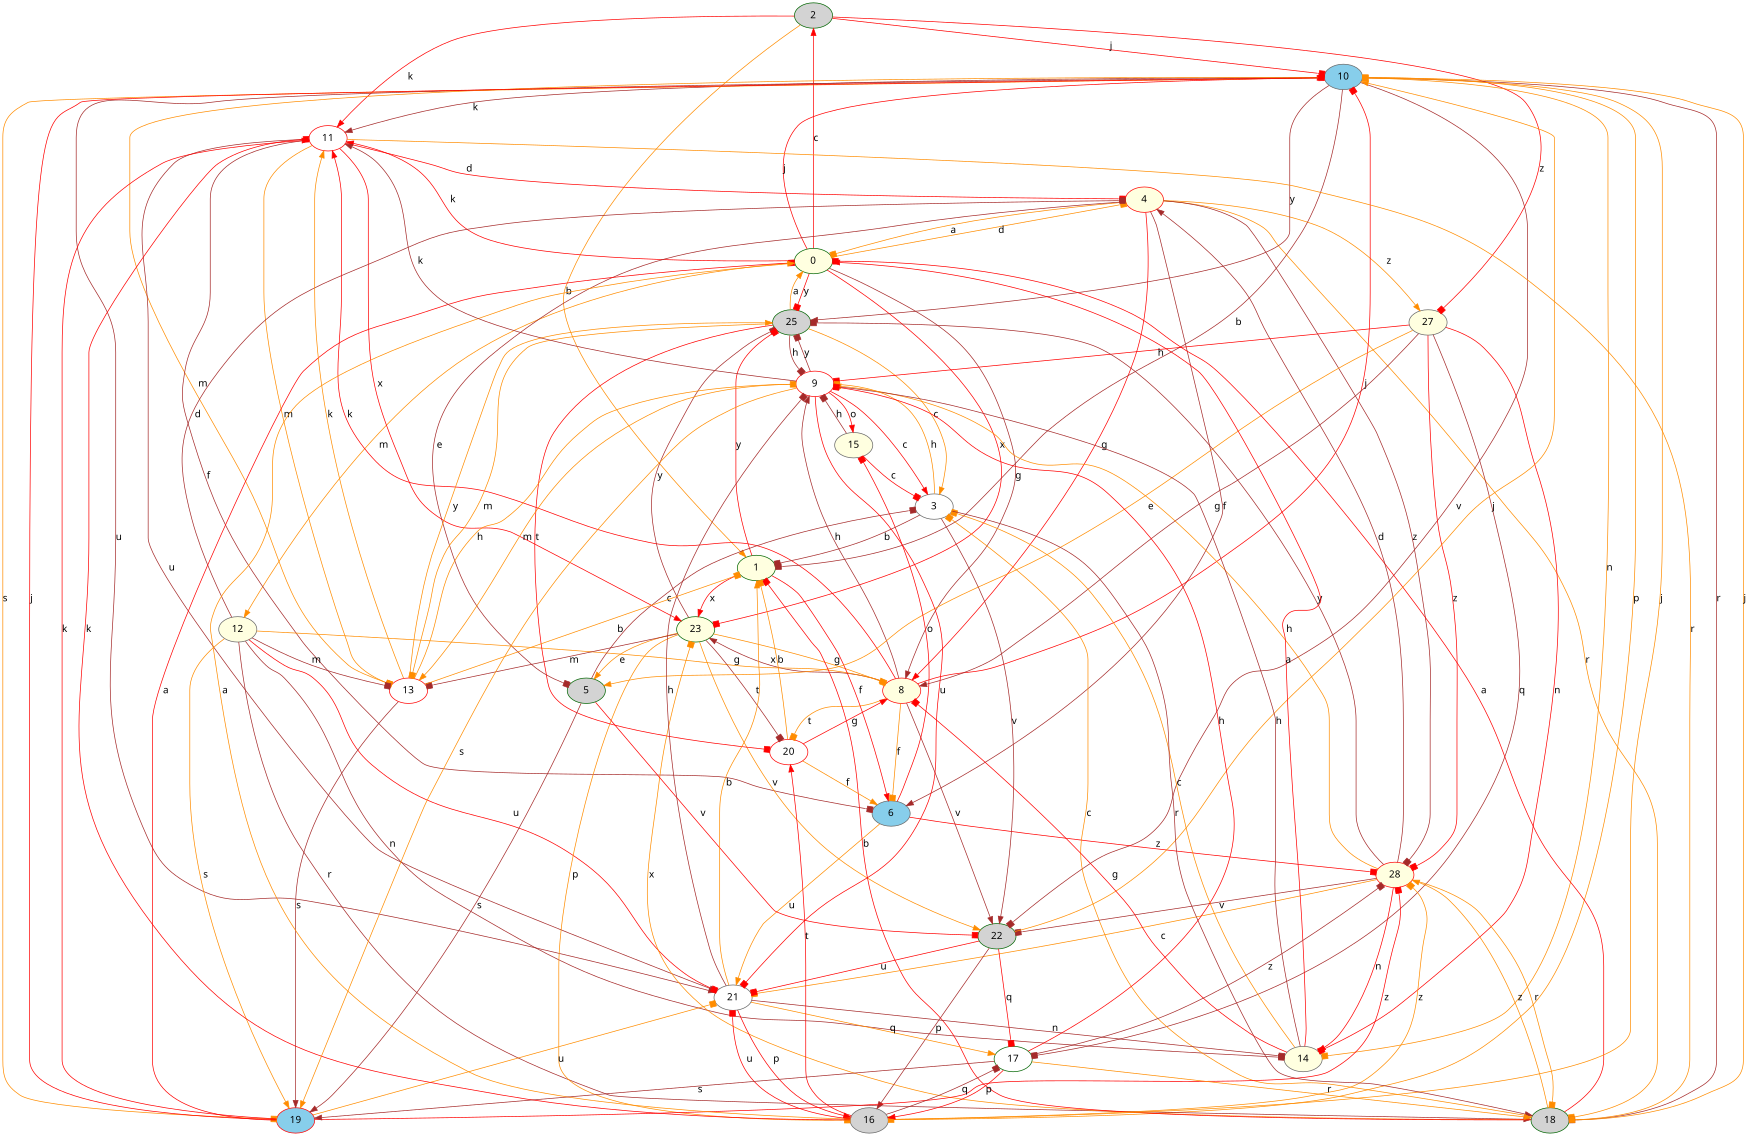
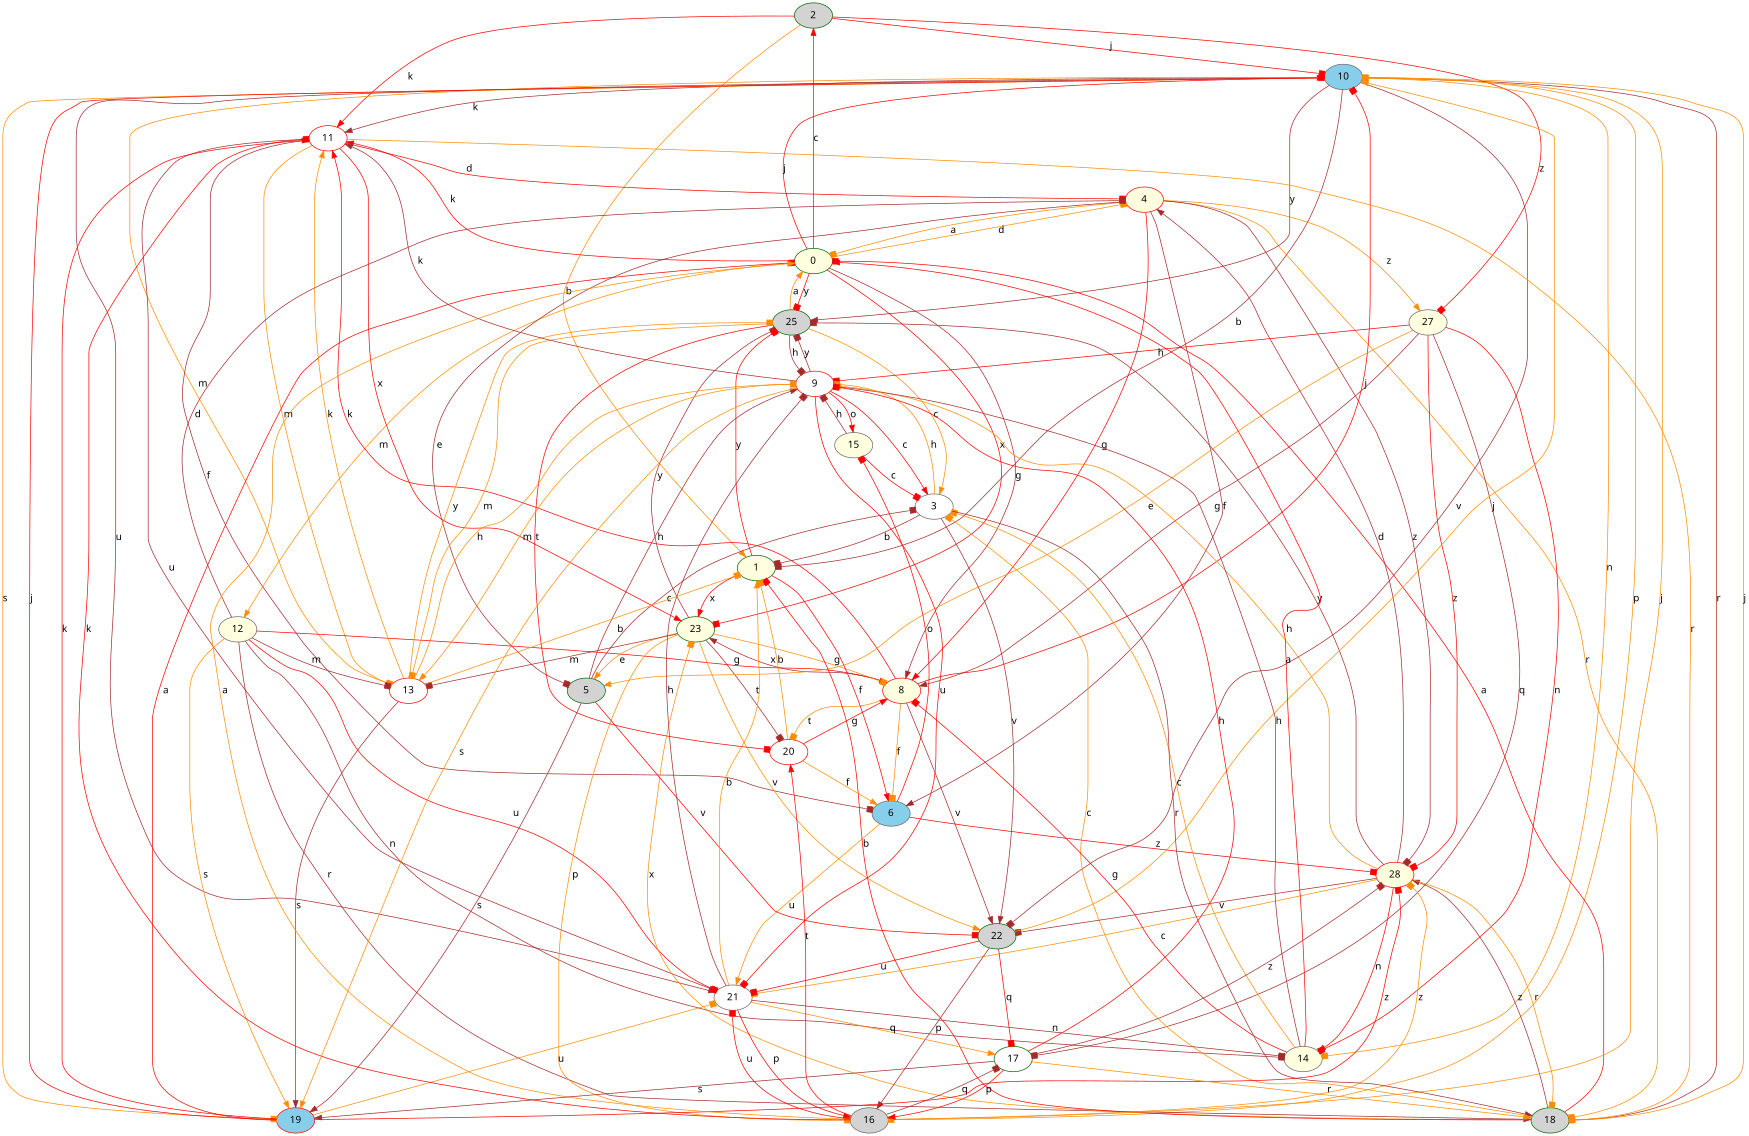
edge "13" -> "25": arrowhead normal -> box
edge "8" -> "9": now "5" -> "9"
edge "12" -> "8": color darkorange -> red
edge "18" -> "28": color darkorange -> brown
